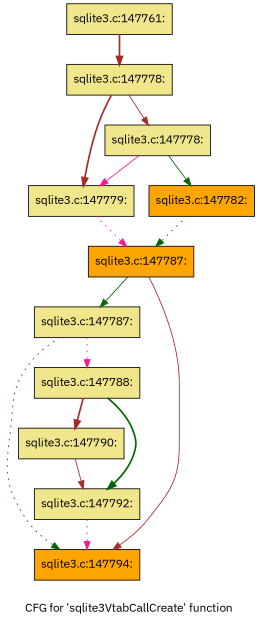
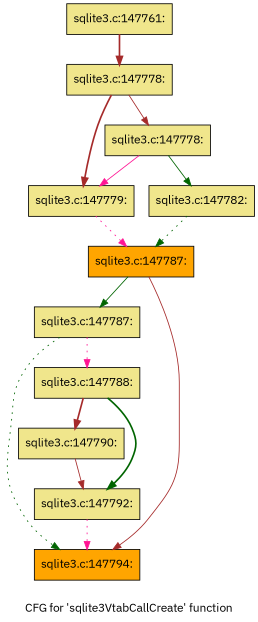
node "sqlite3.c:147782:": fillcolor orange -> khaki
